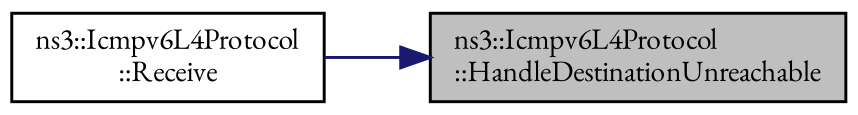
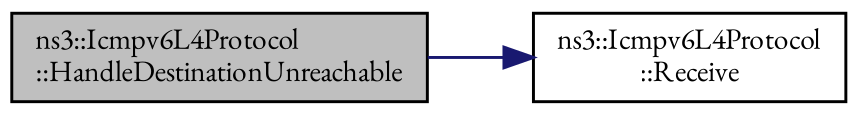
edge "ns3::Icmpv6L4Protocol ::Receive" -> "ns3::Icmpv6L4Protocol ::HandleDestinationUnreachable": reversed
